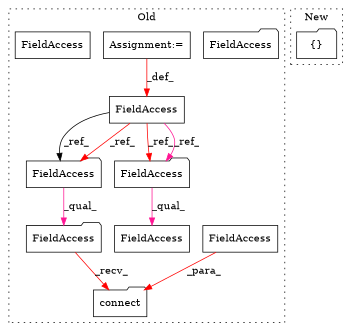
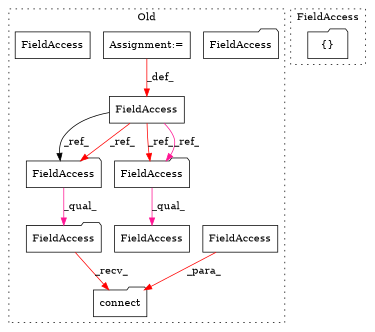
cluster "New": label "New" -> "FieldAccess"
